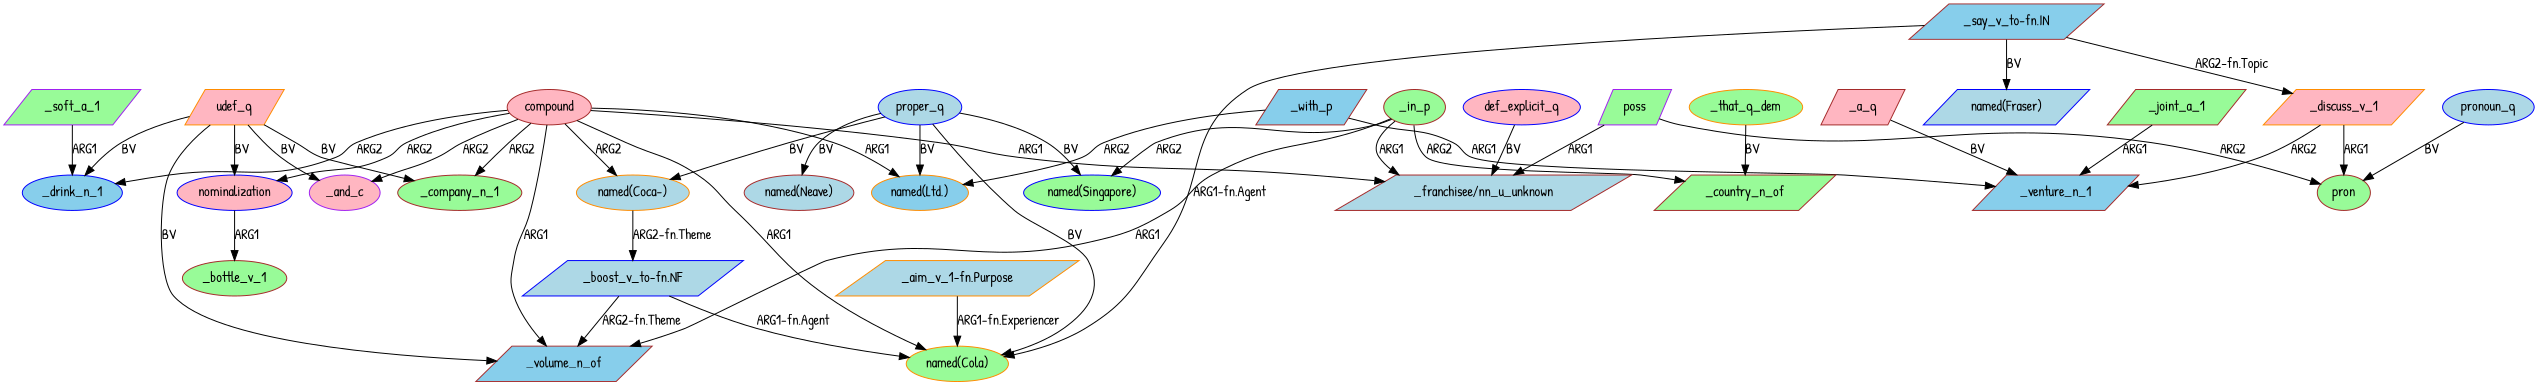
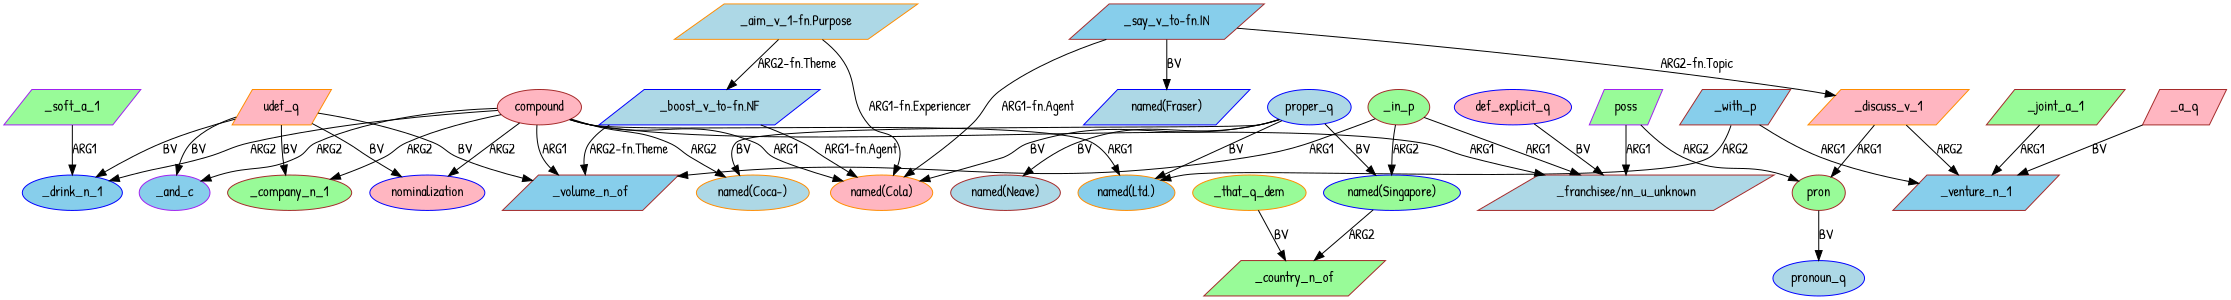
edge "pronoun_q" -> "pron": reversed
edge "_in_p" -> "_country_n_of": now "named(Singapore)" -> "_country_n_of"
node "_and_c": fillcolor lightpink -> skyblue
edge "named(Coca-)" -> "_boost_v_to-fn.NF": now "_aim_v_1-fn.Purpose" -> "_boost_v_to-fn.NF"
node "_bottle_v_1": removed
node "named(Cola)": fillcolor palegreen -> lightpink
